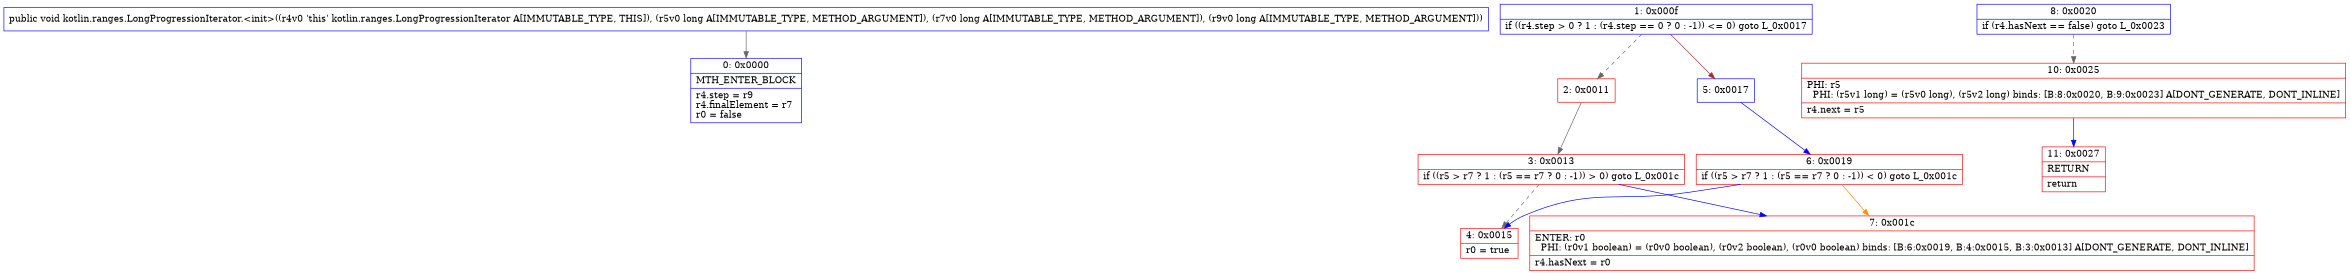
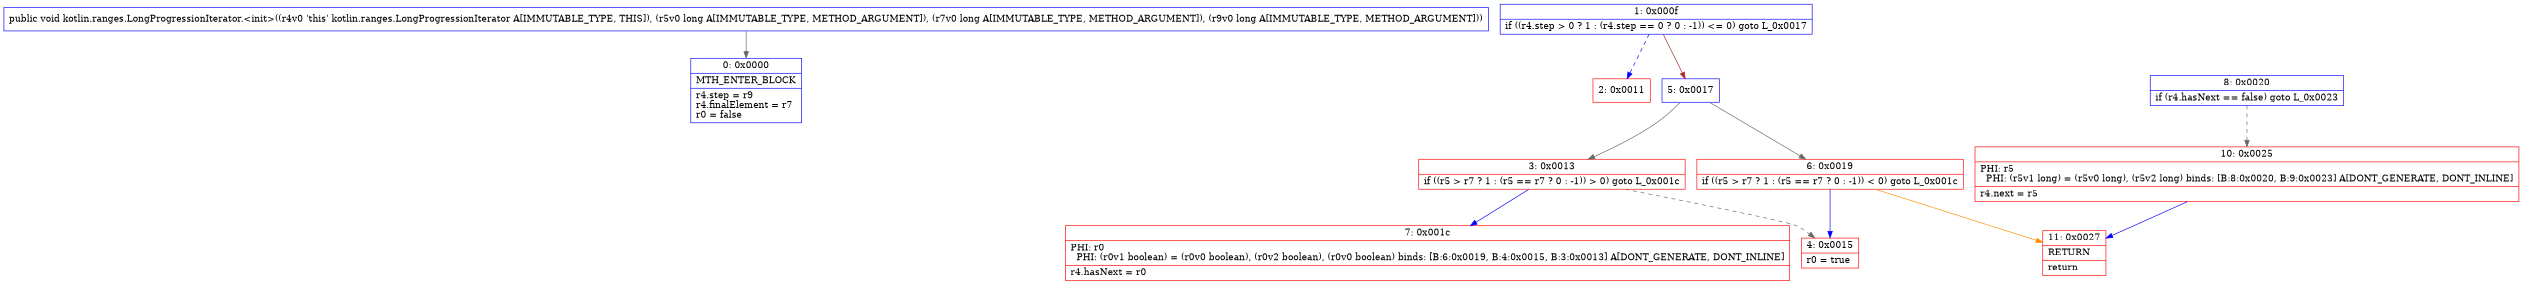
edge "1: 0x000f" -> "2: 0x0011": color gray40 -> blue
edge "2: 0x0011" -> "3: 0x0013": now "5: 0x0017" -> "3: 0x0013"
edge "5: 0x0017" -> "6: 0x0019": color blue -> gray40
edge "6: 0x0019" -> "7: 0x001c": now "6: 0x0019" -> "11: 0x0027"
node "7: 0x001c": text "ENTER: r0" -> "PHI: r0"
